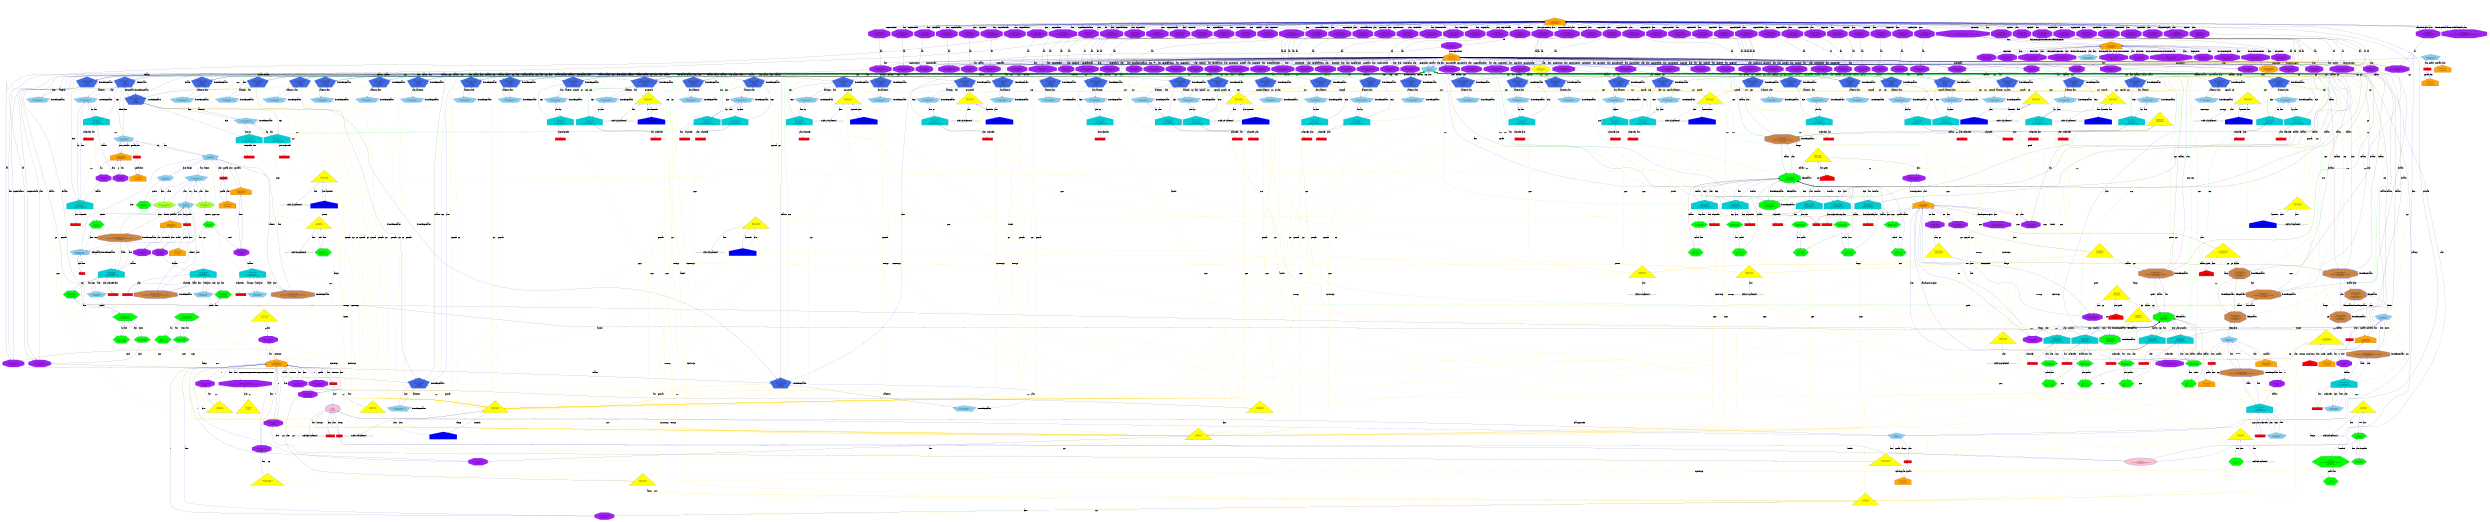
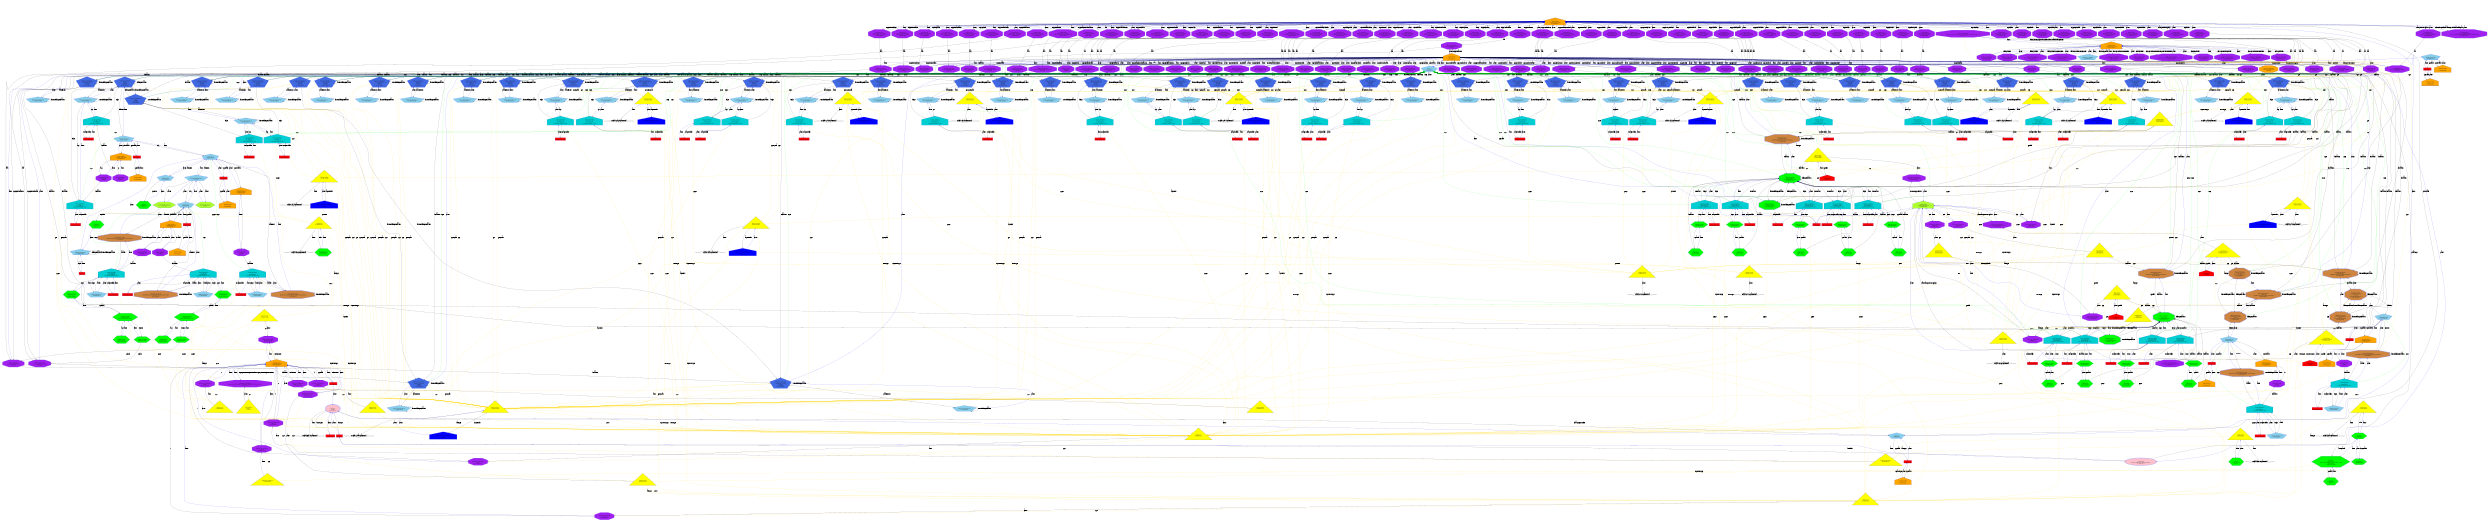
node "12SgEnumSymbol name: omp_proc_bind_t 0x161f1f0": fillcolor yellow -> purple
node "13SgSymbolTable Unnamed Symbol Table 0x7f59db2b6220": fillcolor orange -> greenyellow
node "11SgVarRefExp 0x1531f20": removed
